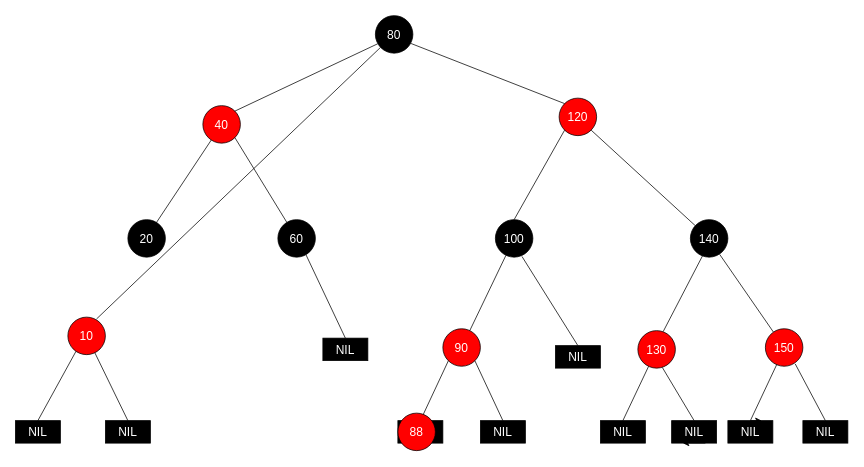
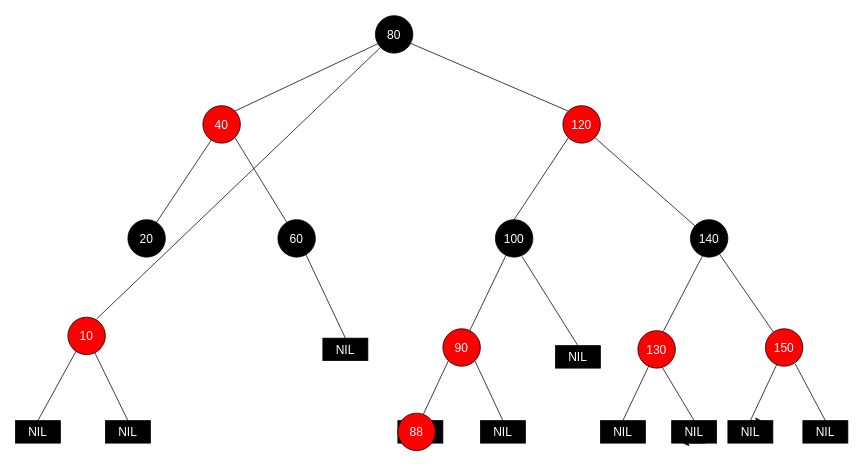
node "120": moved (578, 117) -> (582, 124)
